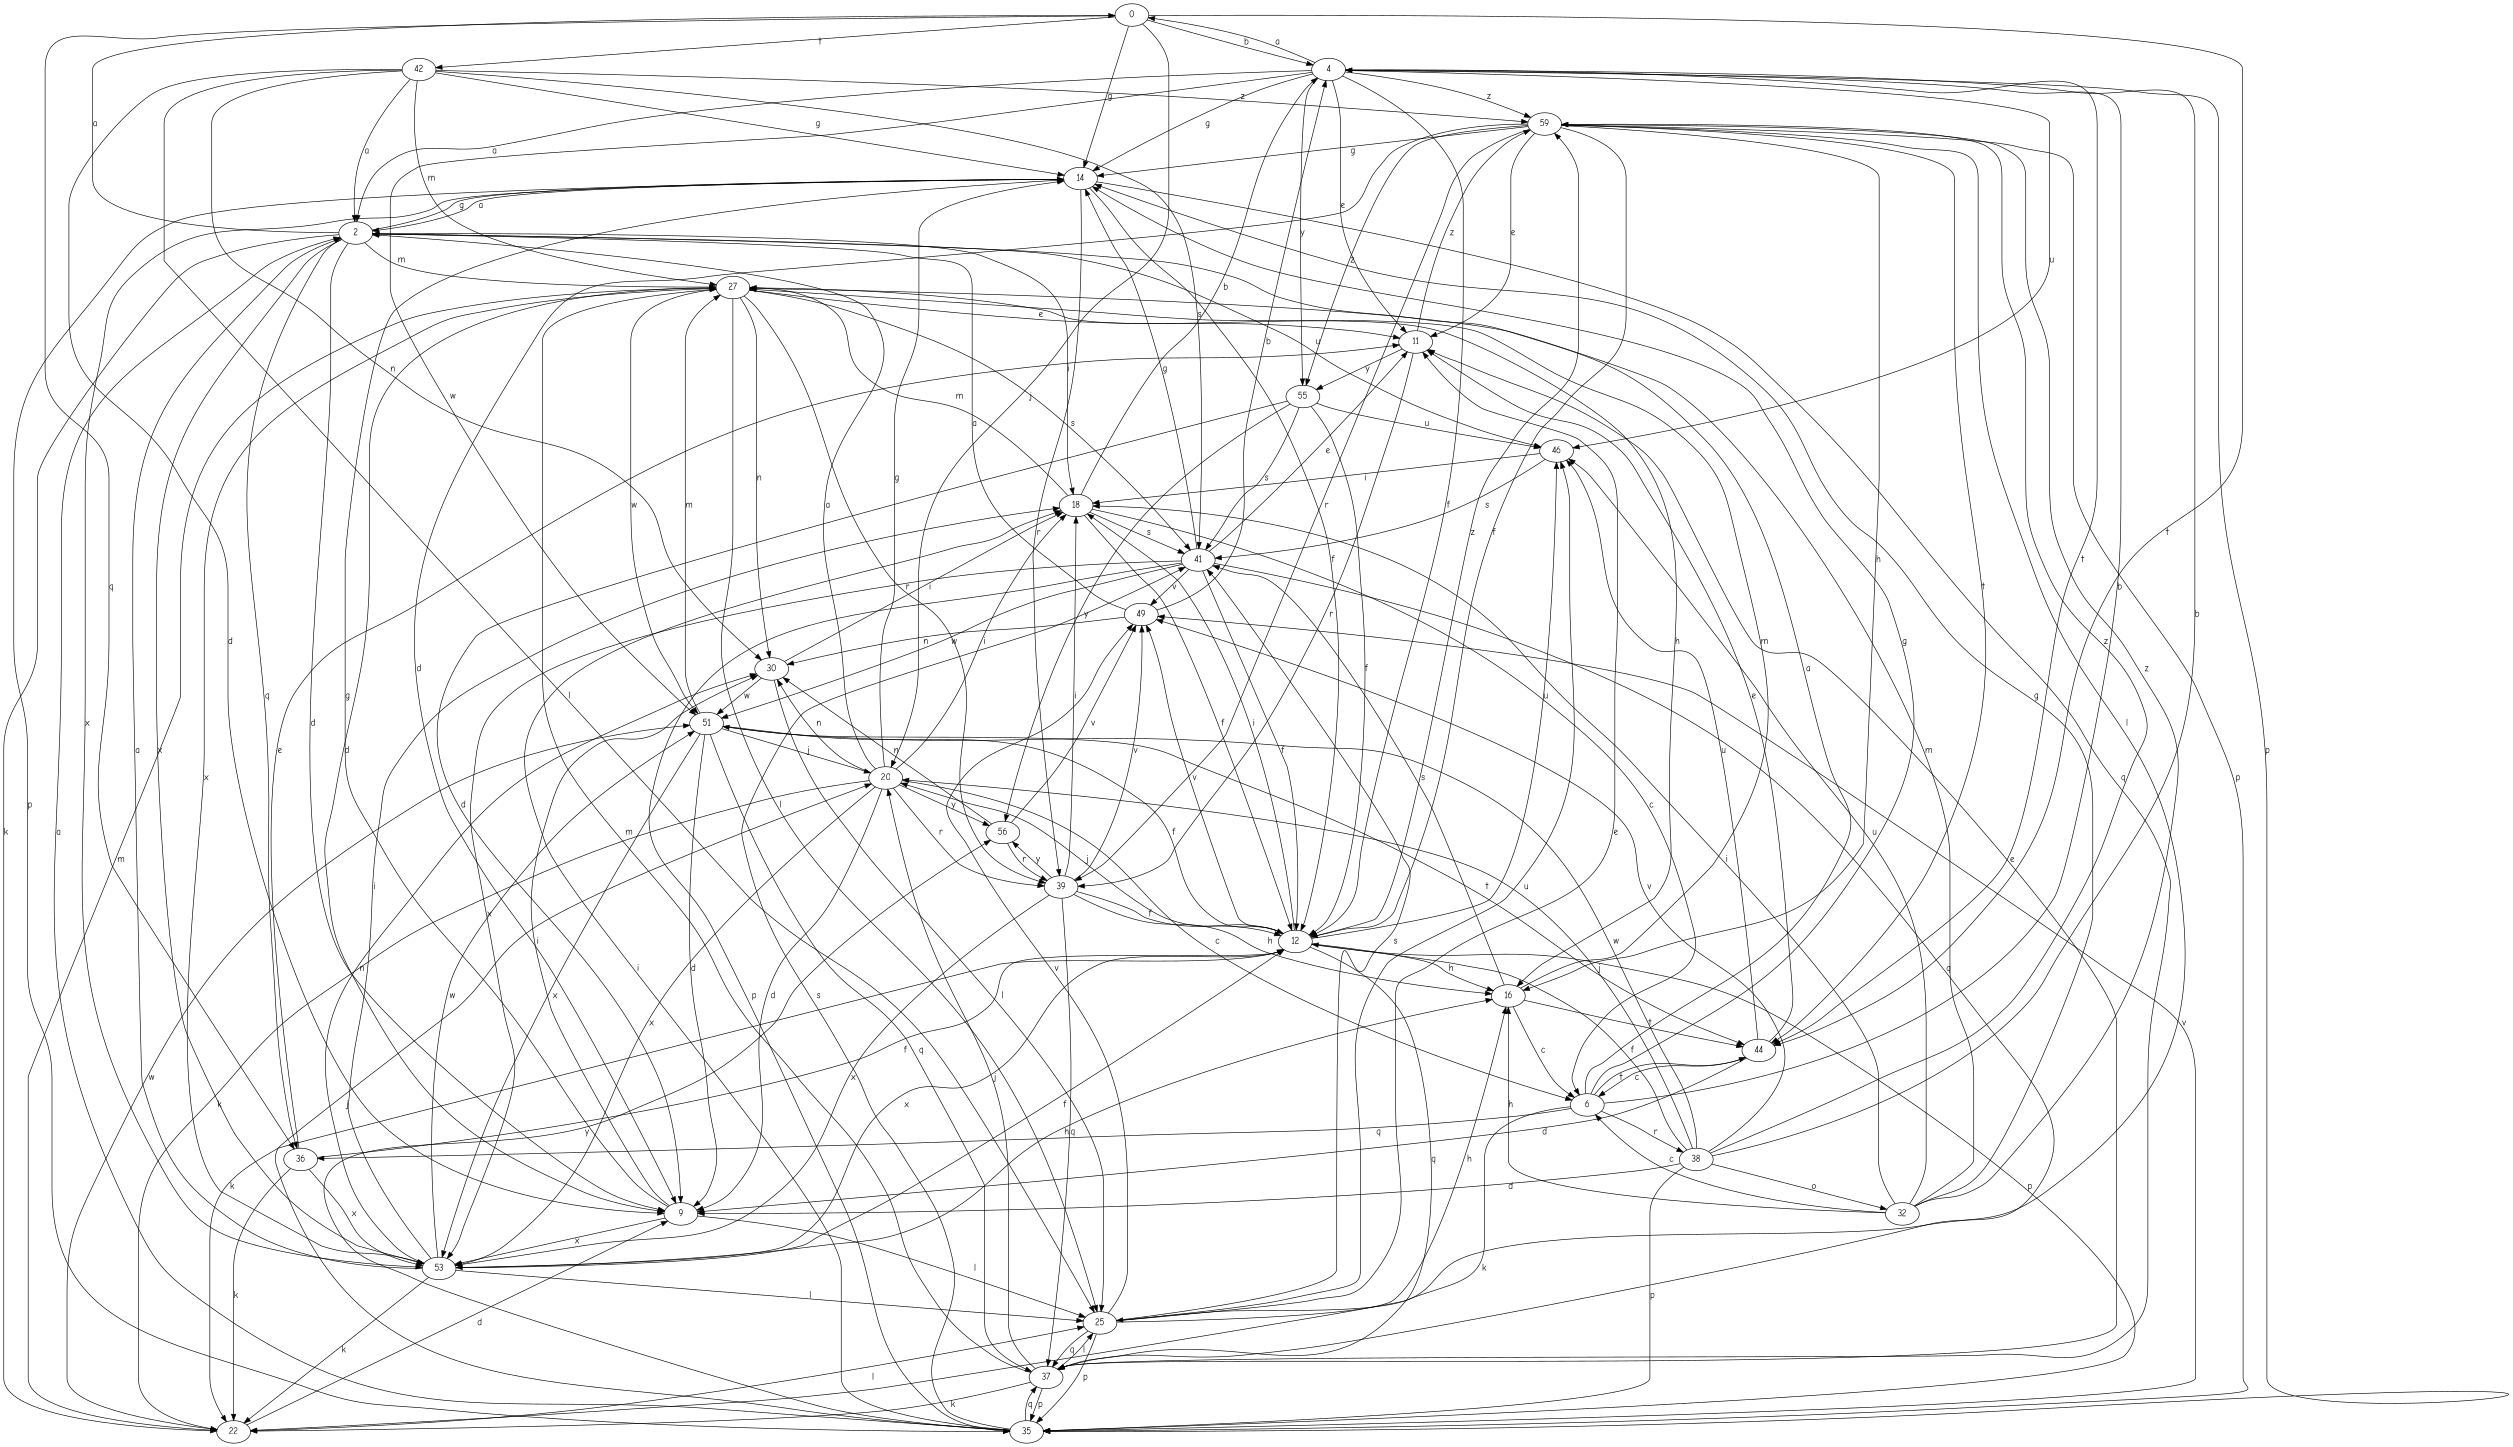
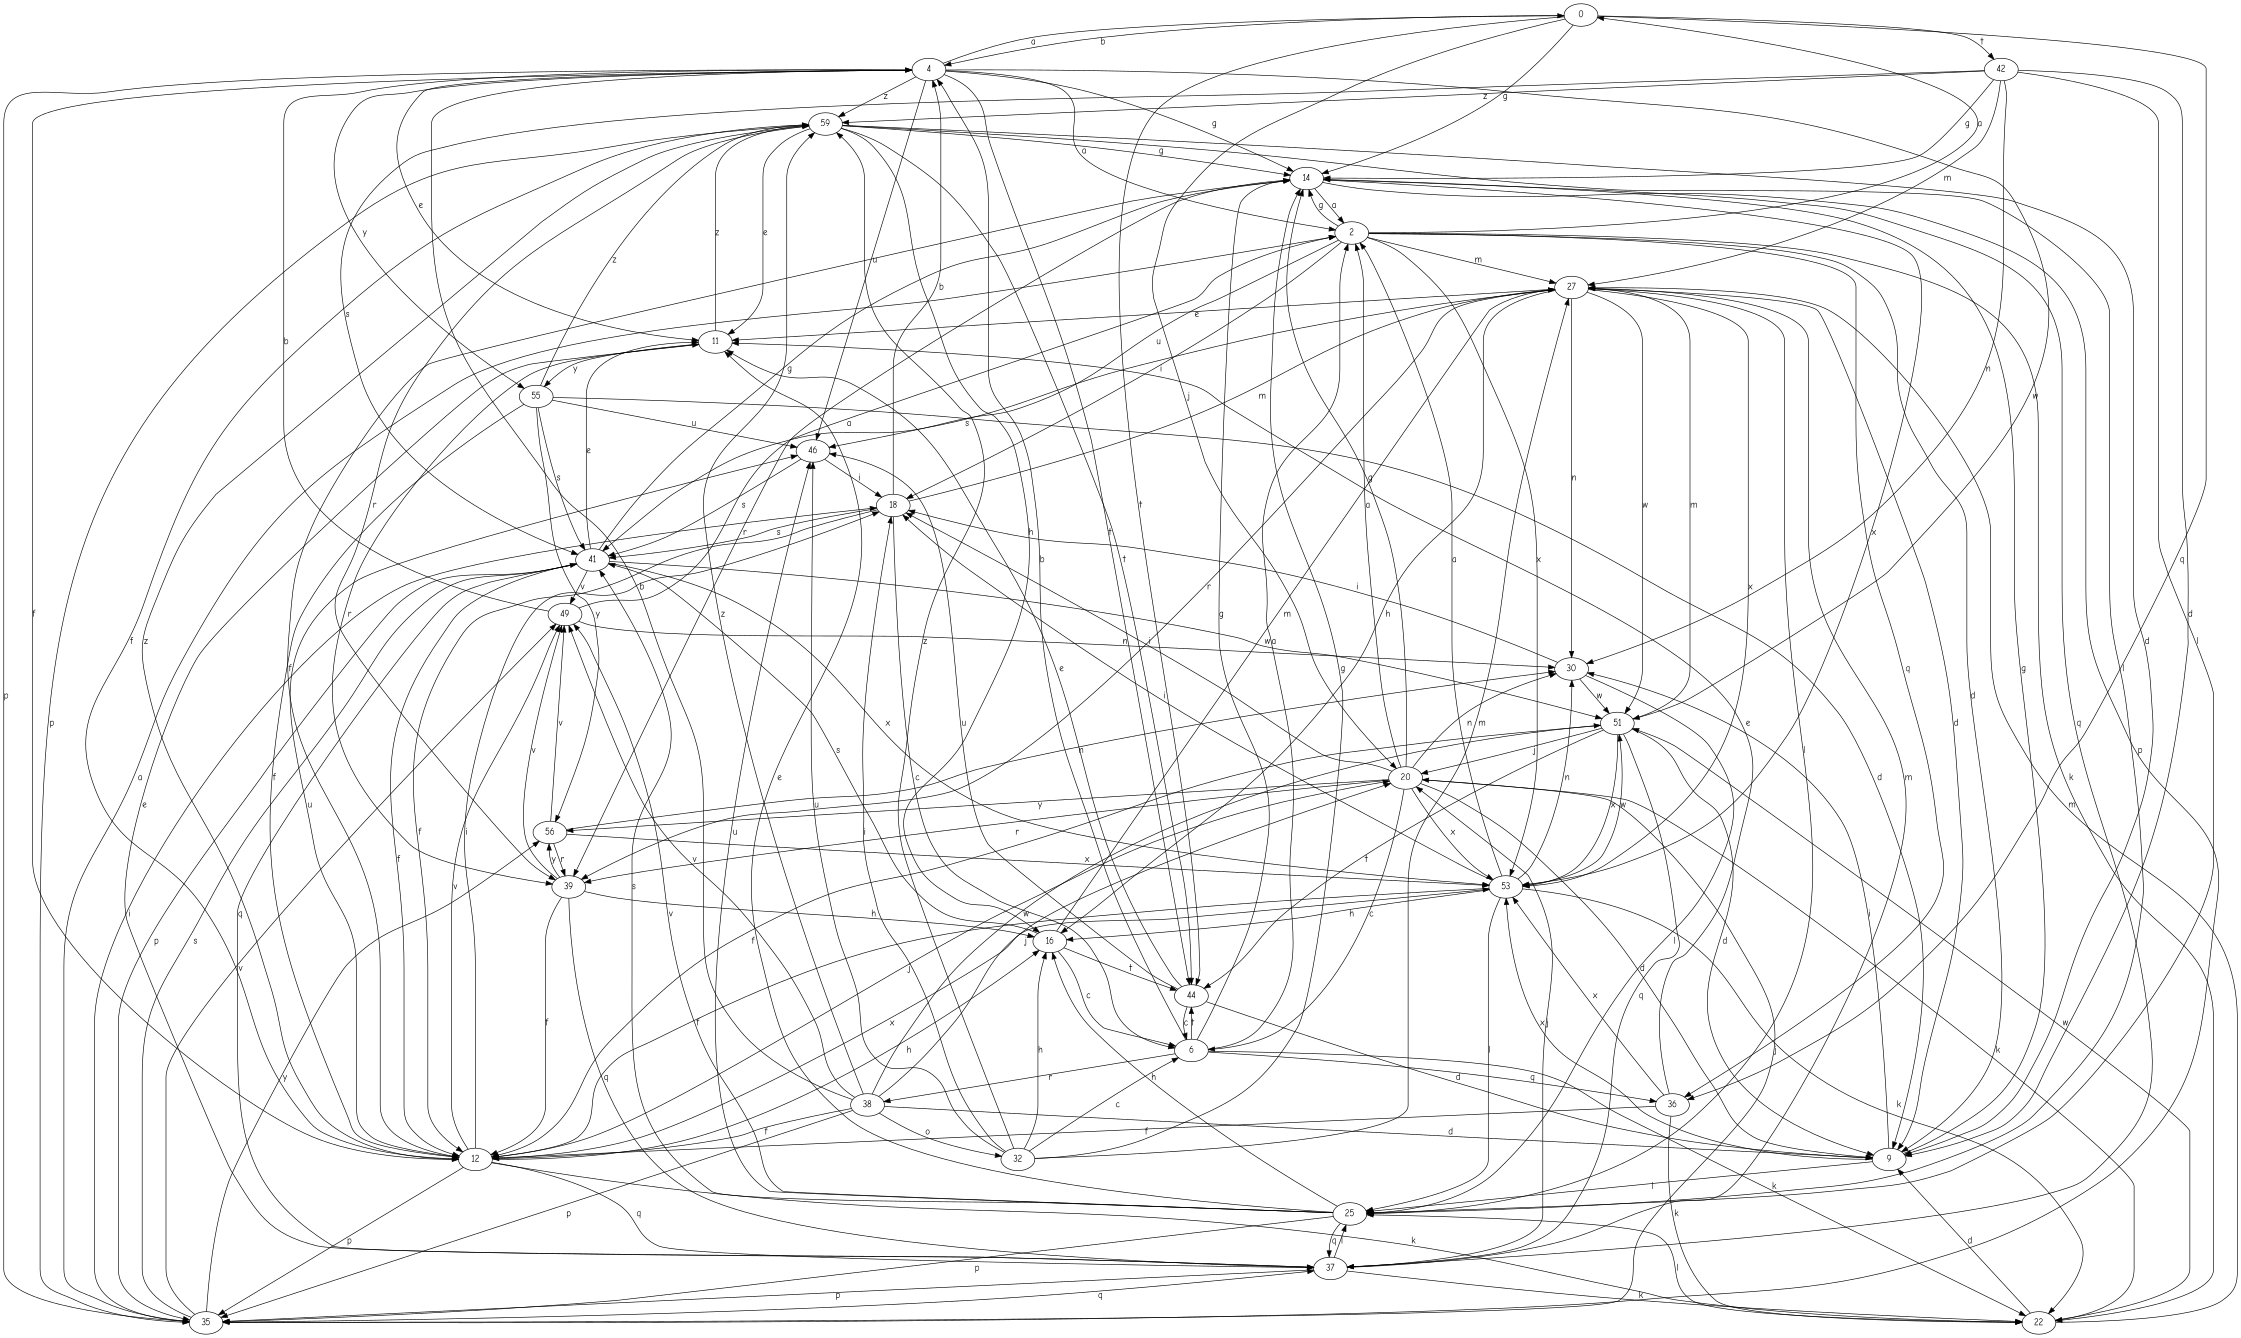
edge "42" -> "2": removed, label "a"
edge "59" -> "55": reversed
edge "39" -> "18": removed, label "i"
edge "39" -> "53": now "56" -> "53"
